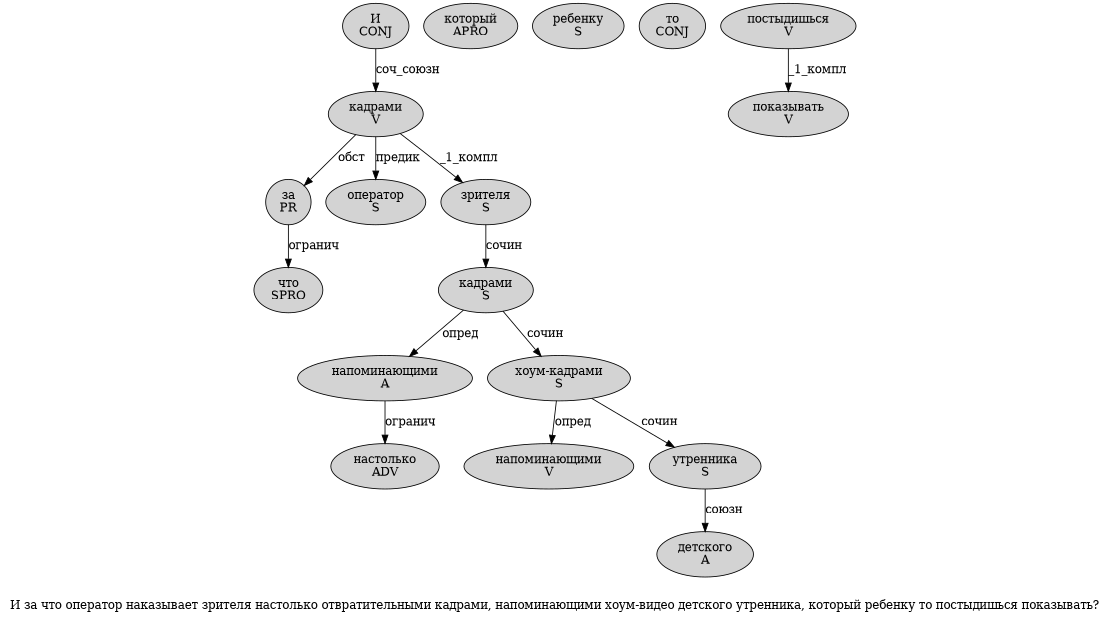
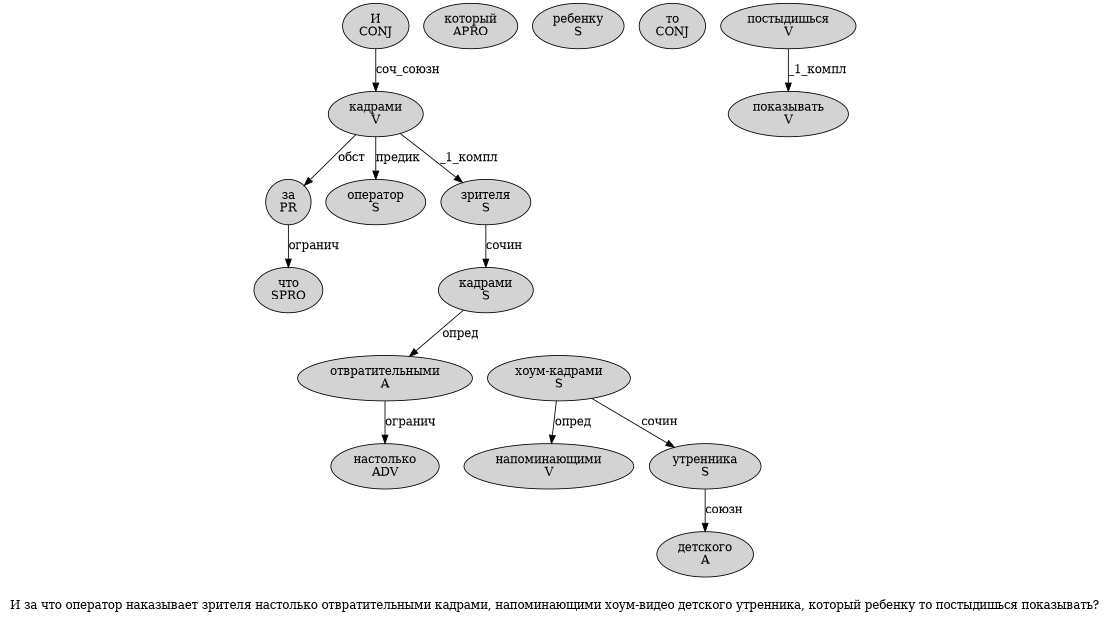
edge "кадрами S" -> "хоум-кадрами S": removed, label "сочин"
node "напоминающими A": label "напоминающими A" -> "отвратительными A"
